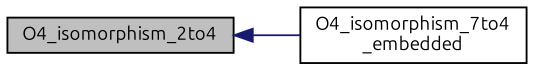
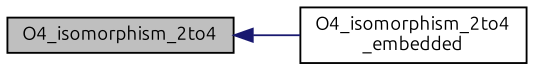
node "O4_isomorphism_7to4 _embedded": label "O4_isomorphism_7to4 _embedded" -> "O4_isomorphism_2to4 _embedded"
